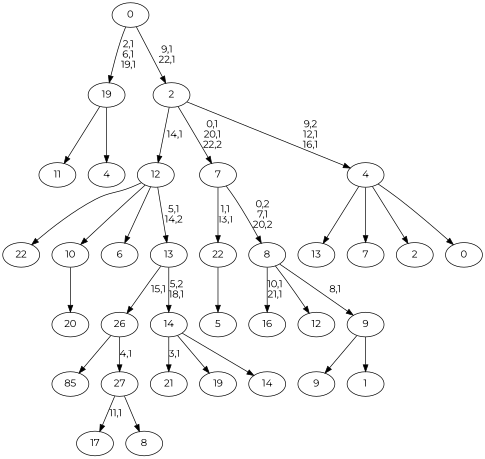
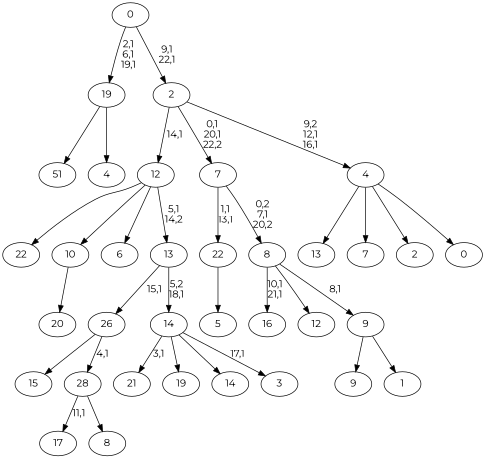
node "11": label "11" -> "51"
node "85": label "85" -> "15"
node "27": label "27" -> "28"
node "3": added
